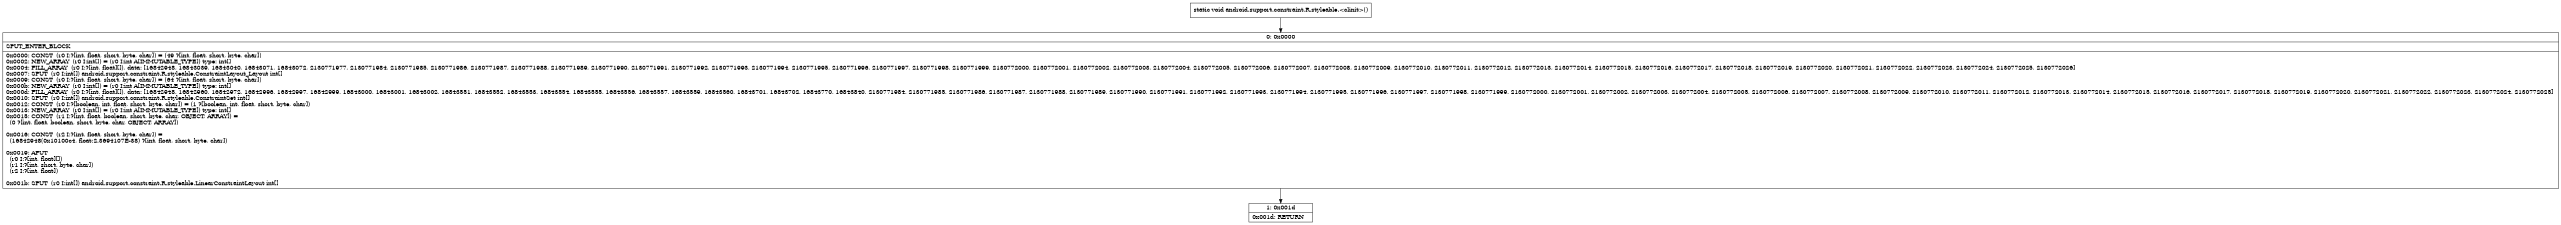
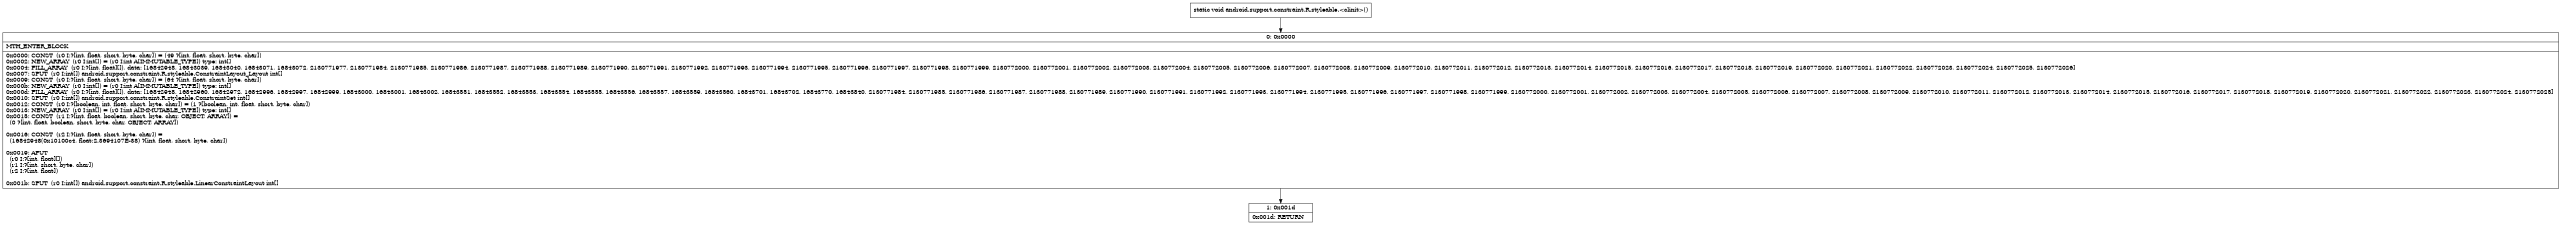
node "0: 0x0000": text "SPUT_ENTER_BLOCK" -> "MTH_ENTER_BLOCK"
